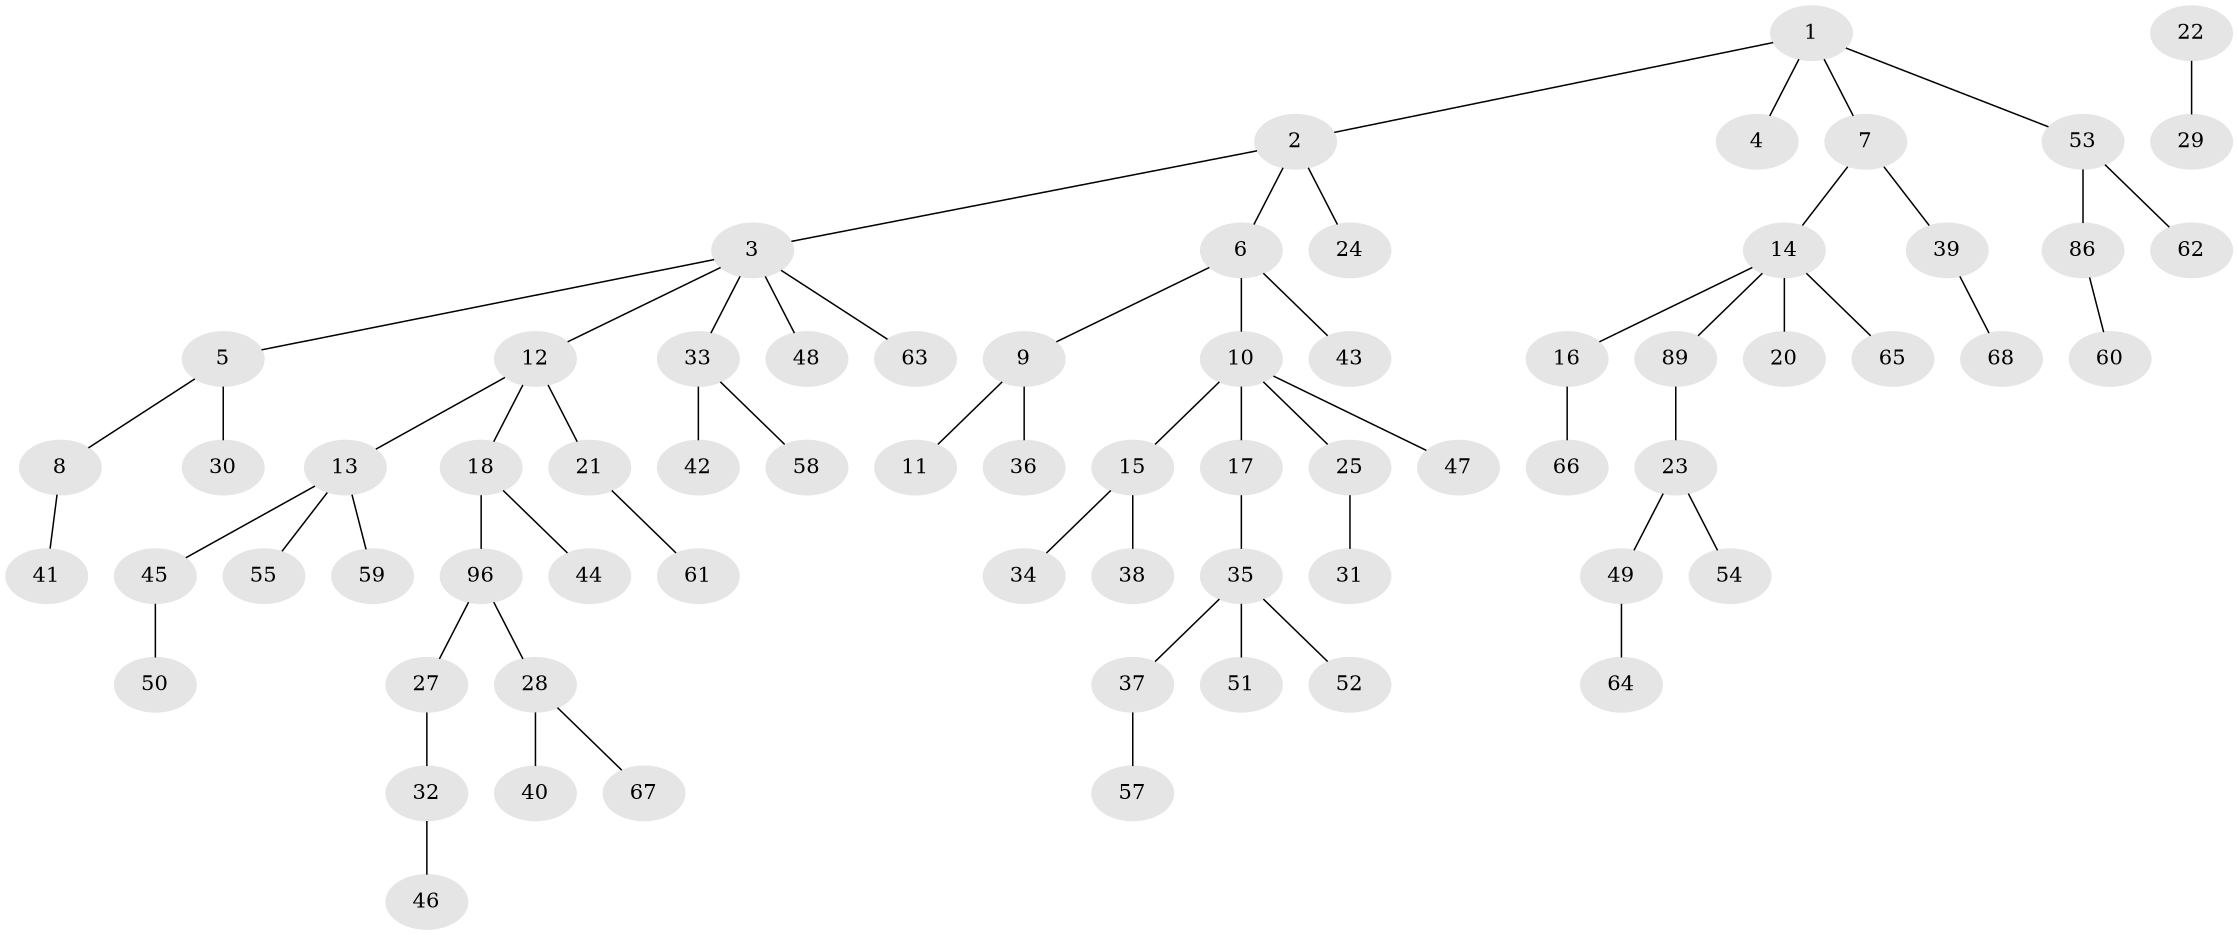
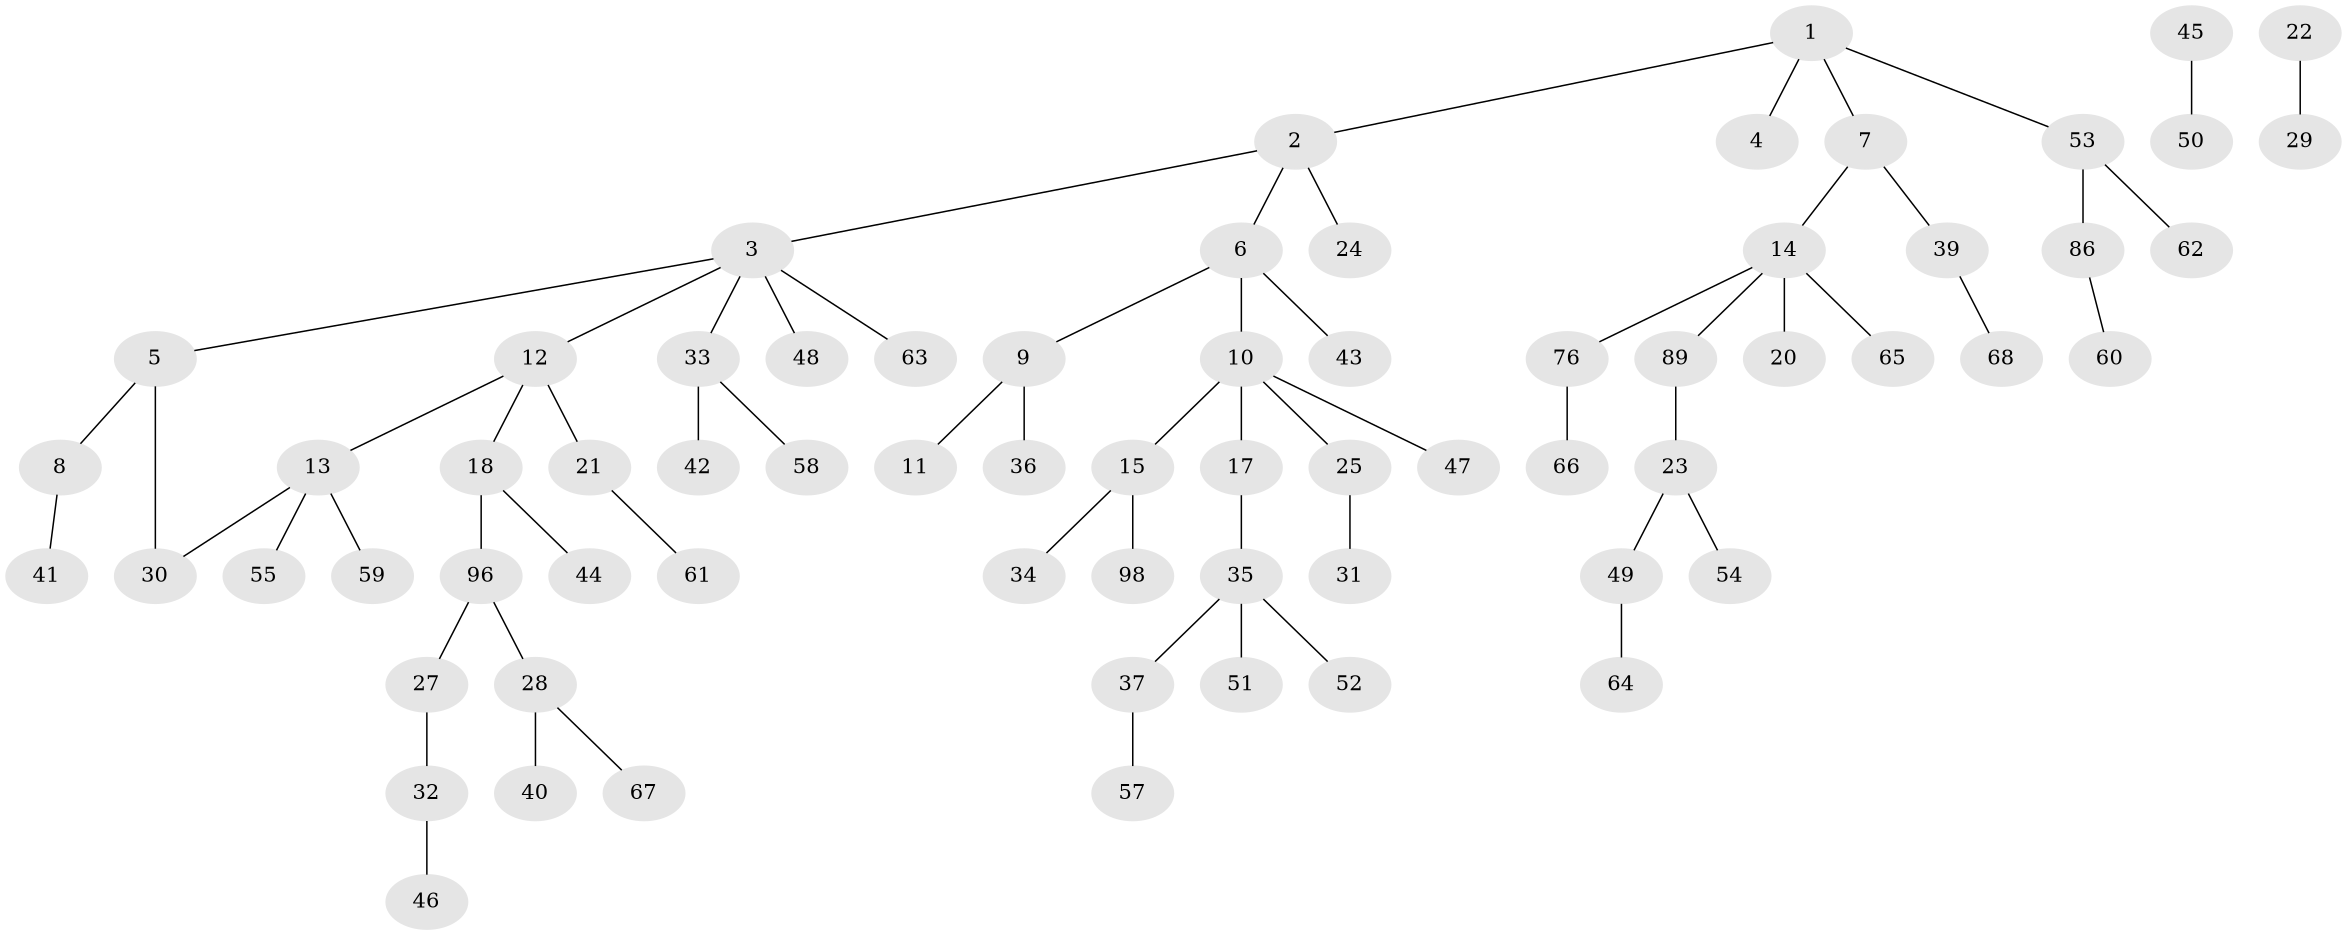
node "16": label "16" -> "76"
edge "13" -- "45": now "13" -- "30"
node "38": label "38" -> "98"
